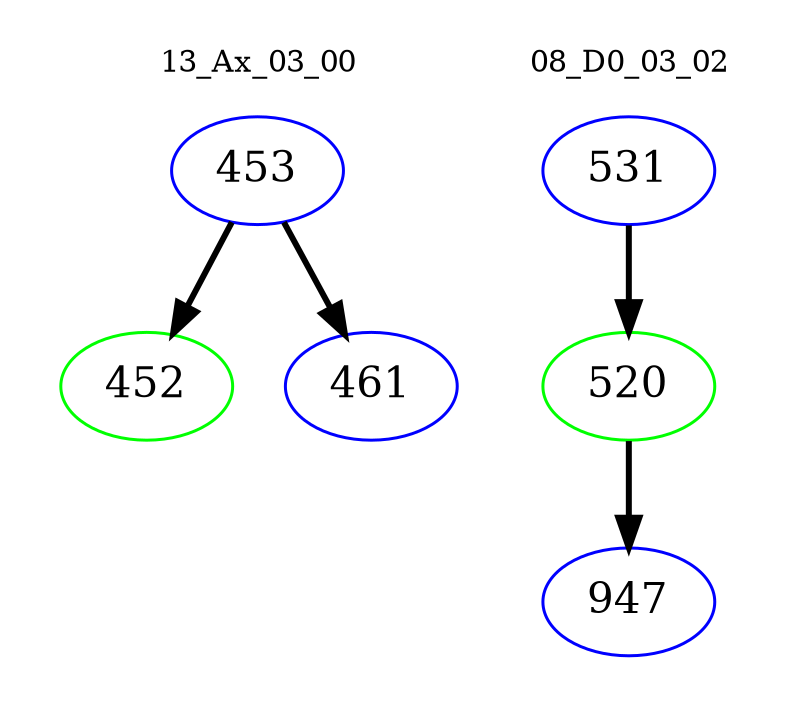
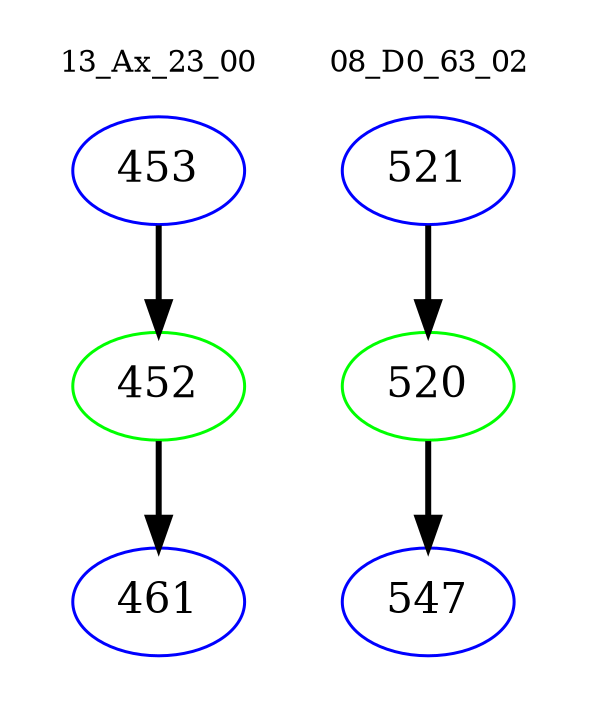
cluster "13_Ax_03_00": label "13_Ax_03_00" -> "13_Ax_23_00"
cluster "08_D0_03_02": label "08_D0_03_02" -> "08_D0_63_02"
node "531": label "531" -> "521"
edge "453" -> "461": now "452" -> "461"
node "947": label "947" -> "547"
